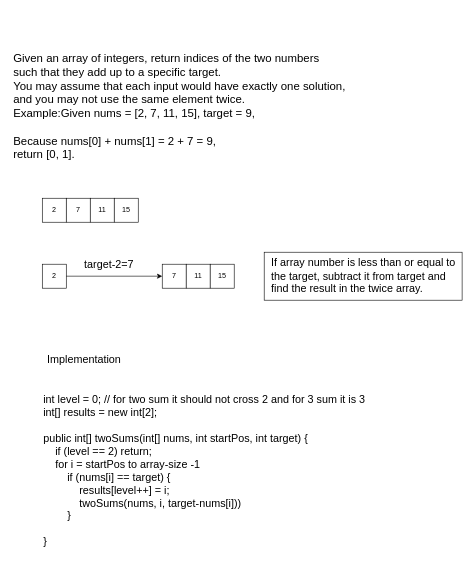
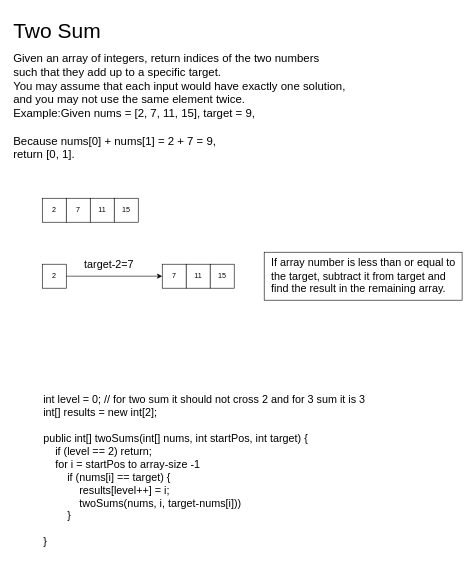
node "Two Sum": added
node "If array number is less than or equal to the target, subtract it from target and find the result in the twice array.": label "If array number is less than or equal to the target, subtract it from target and find the result in the twice array." -> "If array number is less than or equal to the target, subtract it from target and find the result in the remaining array."
node "Implementation": removed
